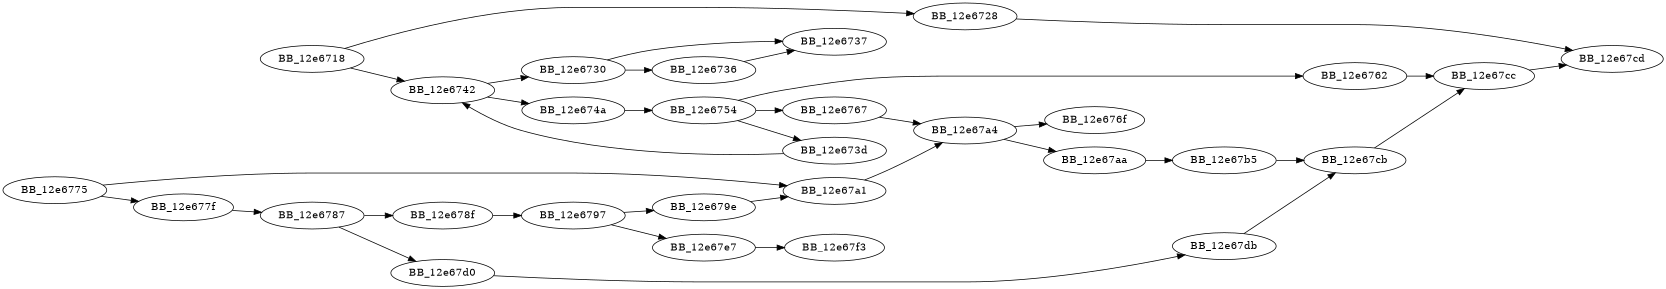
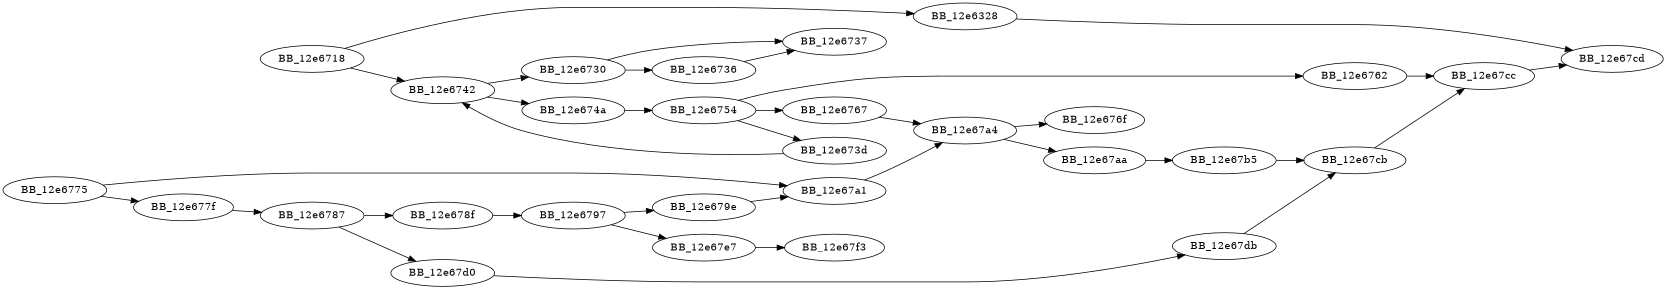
node "BB_12e6728": label "BB_12e6728" -> "BB_12e6328"
